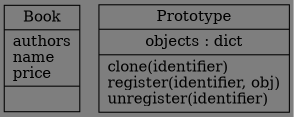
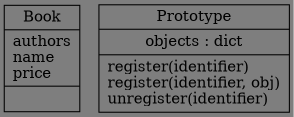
node "Prototype": text "clone(identifier)" -> "register(identifier)"
